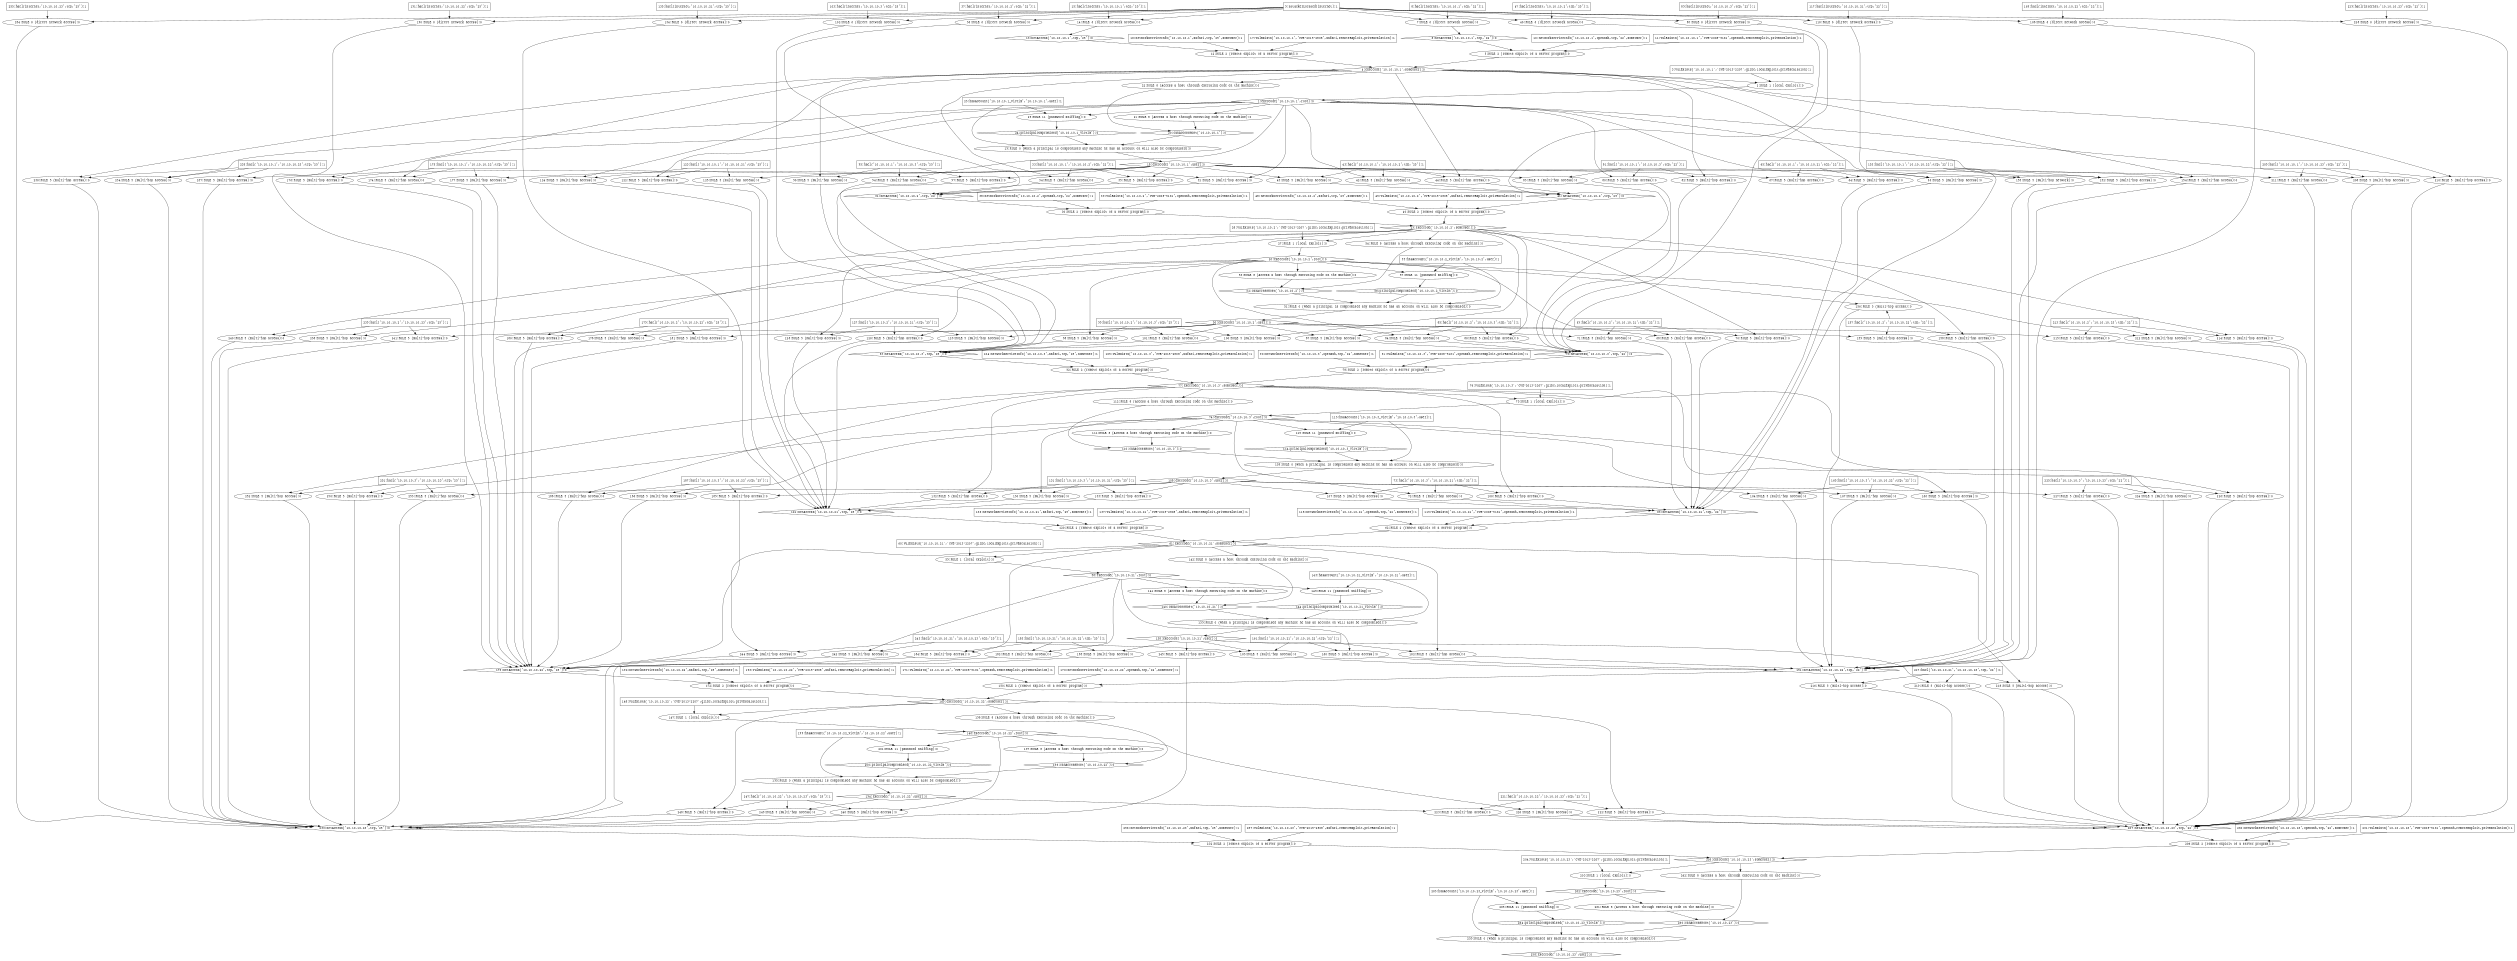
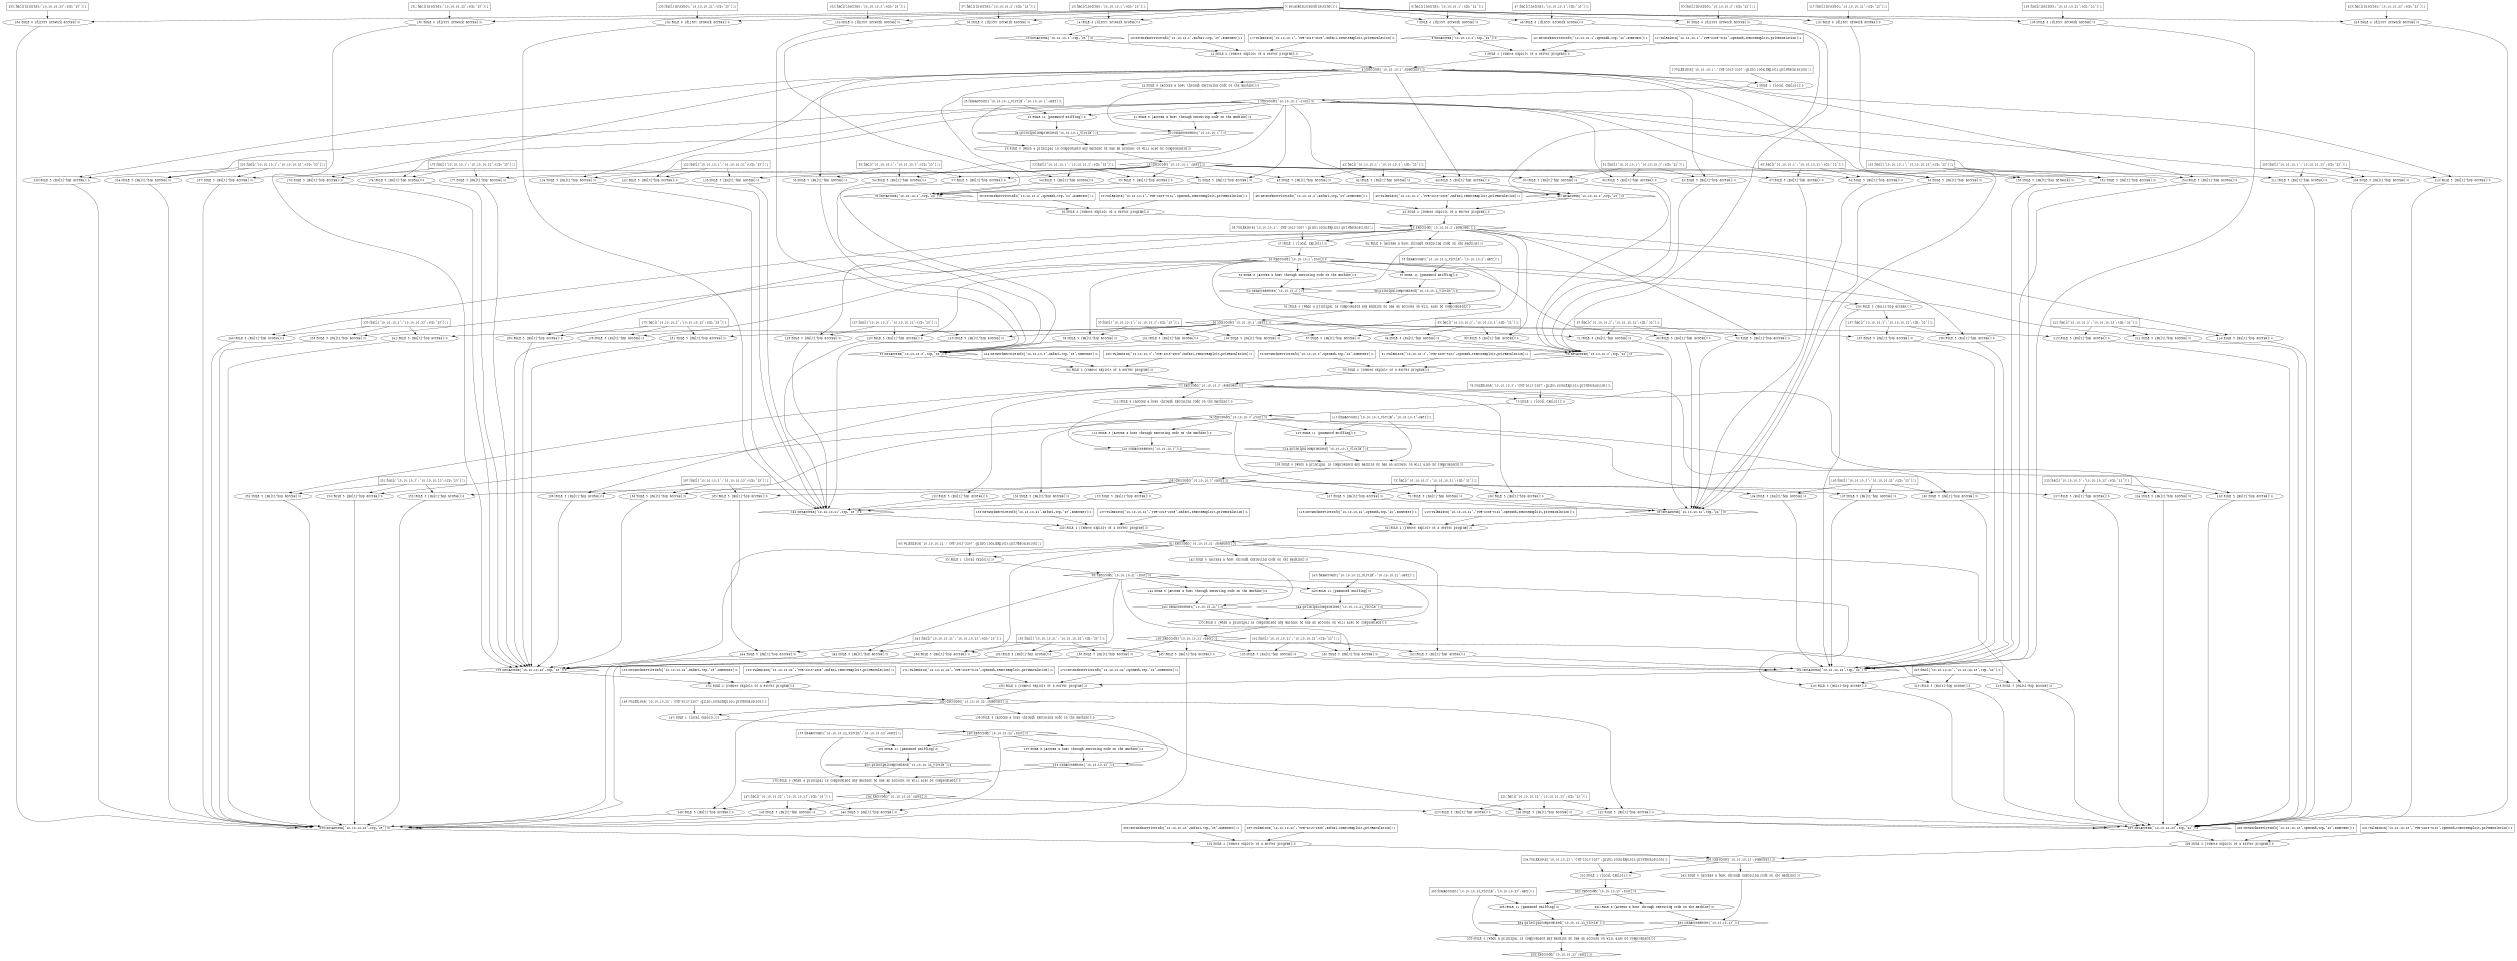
edge "157:hacl('10.10.10.2','10.10.10.22',tcp,'22'):1" -> "156:RULE 5 (multi-hop access):0": reversed
edge "67:RULE 5 (multi-hop access):0" -> "63:netAccess('10.10.10.21',tcp,'22'):0": added
node "131:hacl('10.10.10.3','10.10.10.21',tcp,'25'):1": removed
edge "243:hacl('10.10.10.21','10.10.10.23',tcp,'25'):1" -> "163:RULE 5 (multi-hop access):0": now "243:hacl('10.10.10.21','10.10.10.23',tcp,'25'):1" -> "245:RULE 5 (multi-hop access):0"
edge "151:netAccess('10.10.10.22',tcp,'22'):0" -> "216:RULE 5 (multi-hop access):0": now "58:execCode('10.10.10.21',root):0" -> "216:RULE 5 (multi-hop access):0"
